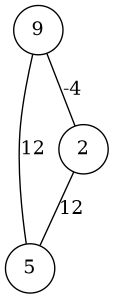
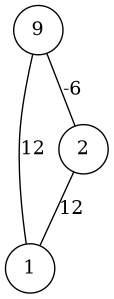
edge "9" -- "2": label "-4" -> "-6"
node "5": label "5" -> "1"
